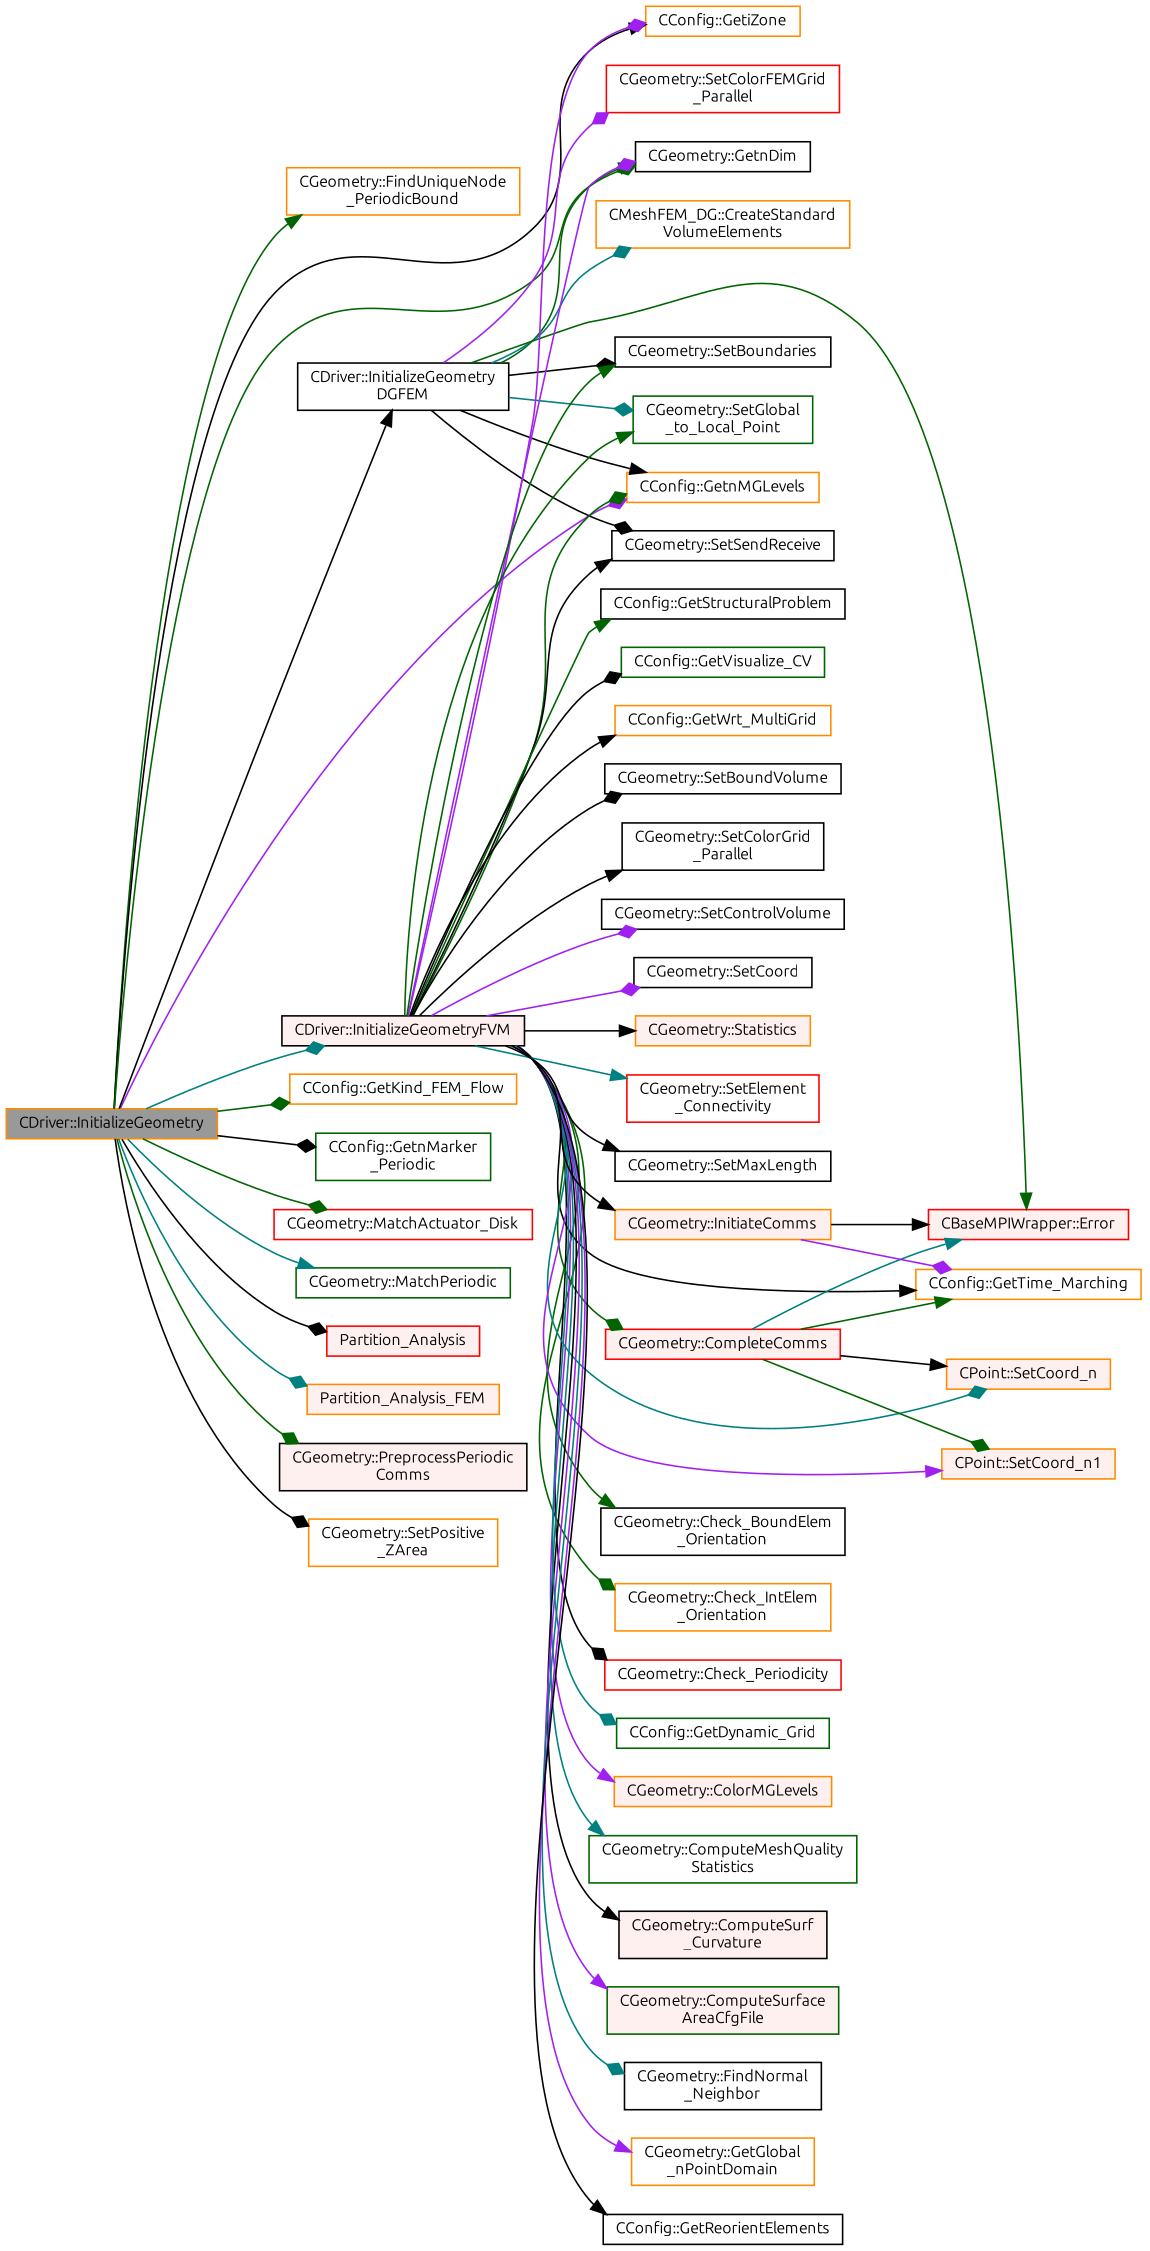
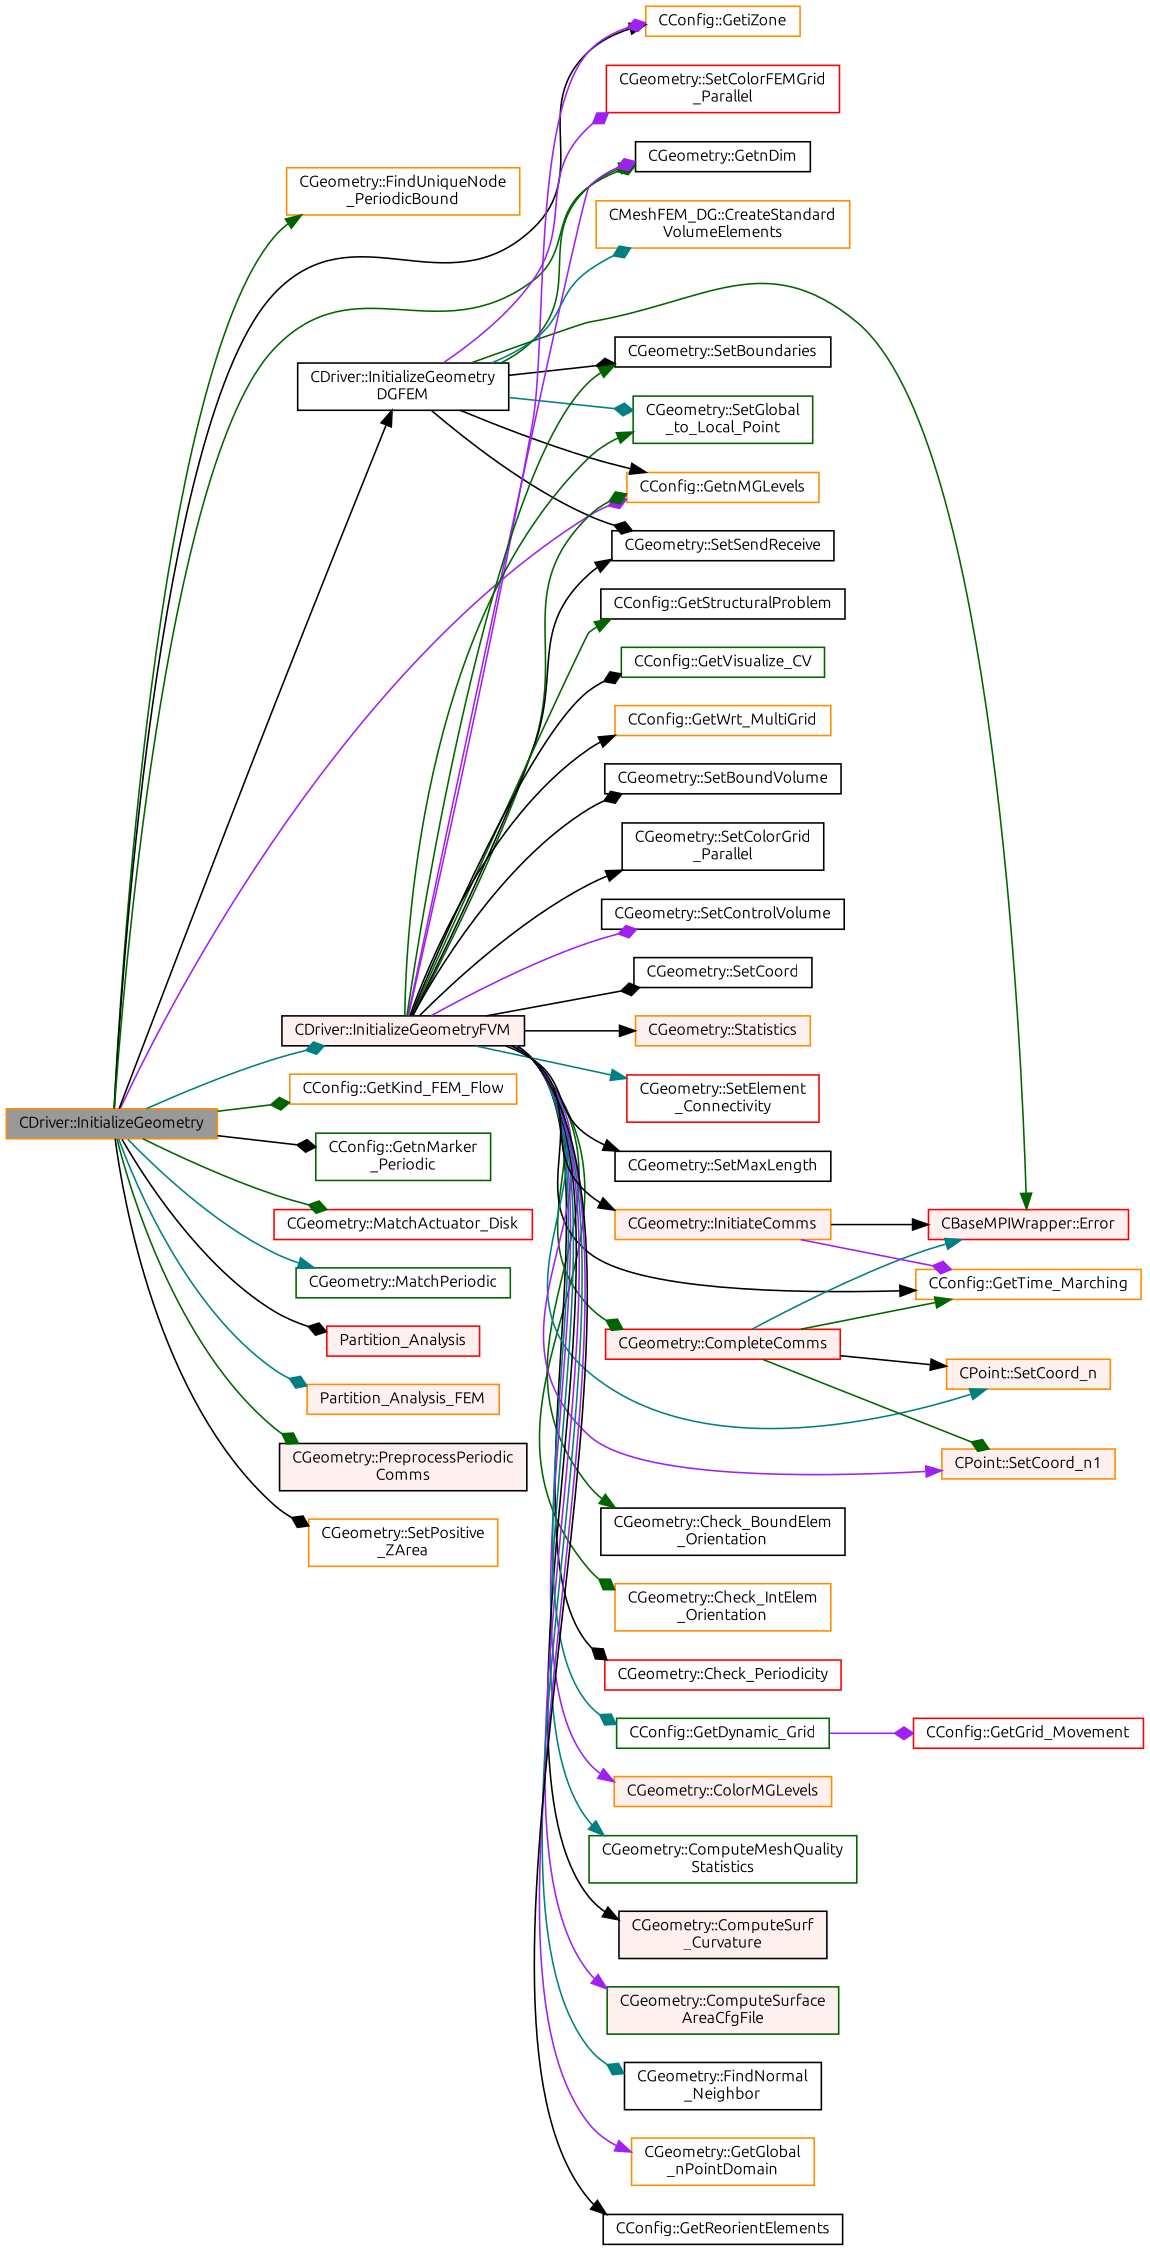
edge "CDriver::InitializeGeometryFVM" -> "CGeometry::SetCoord": color purple -> black
edge "CDriver::InitializeGeometryFVM" -> "CPoint::SetCoord_n": arrowhead diamond -> normal
node "CConfig::GetGrid_Movement": added
